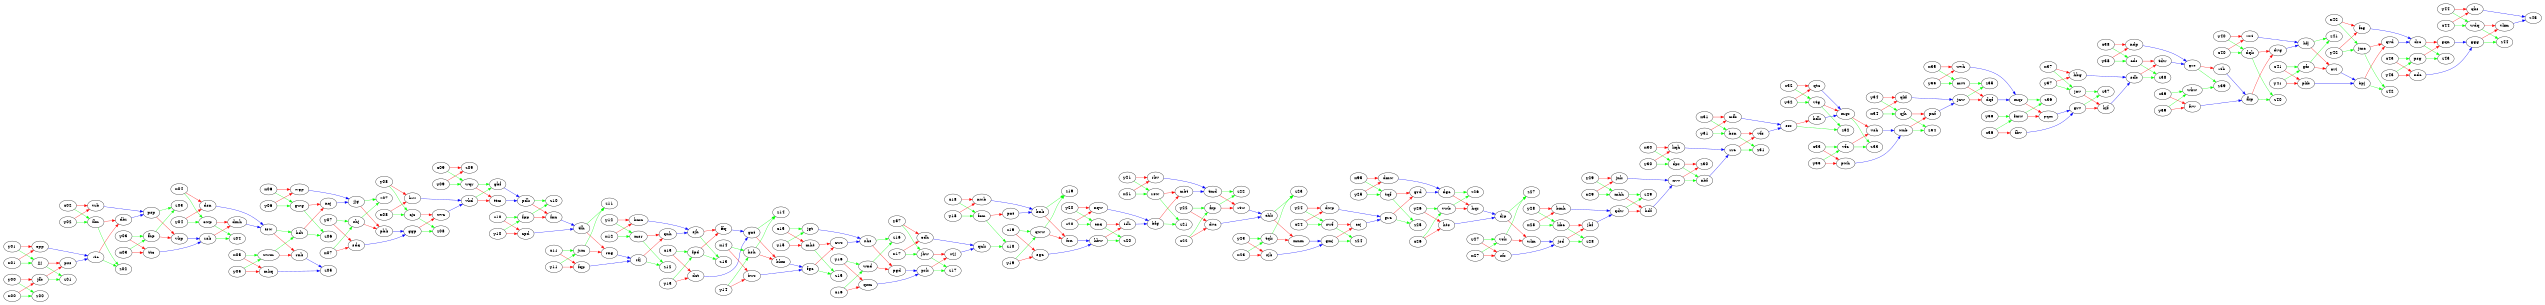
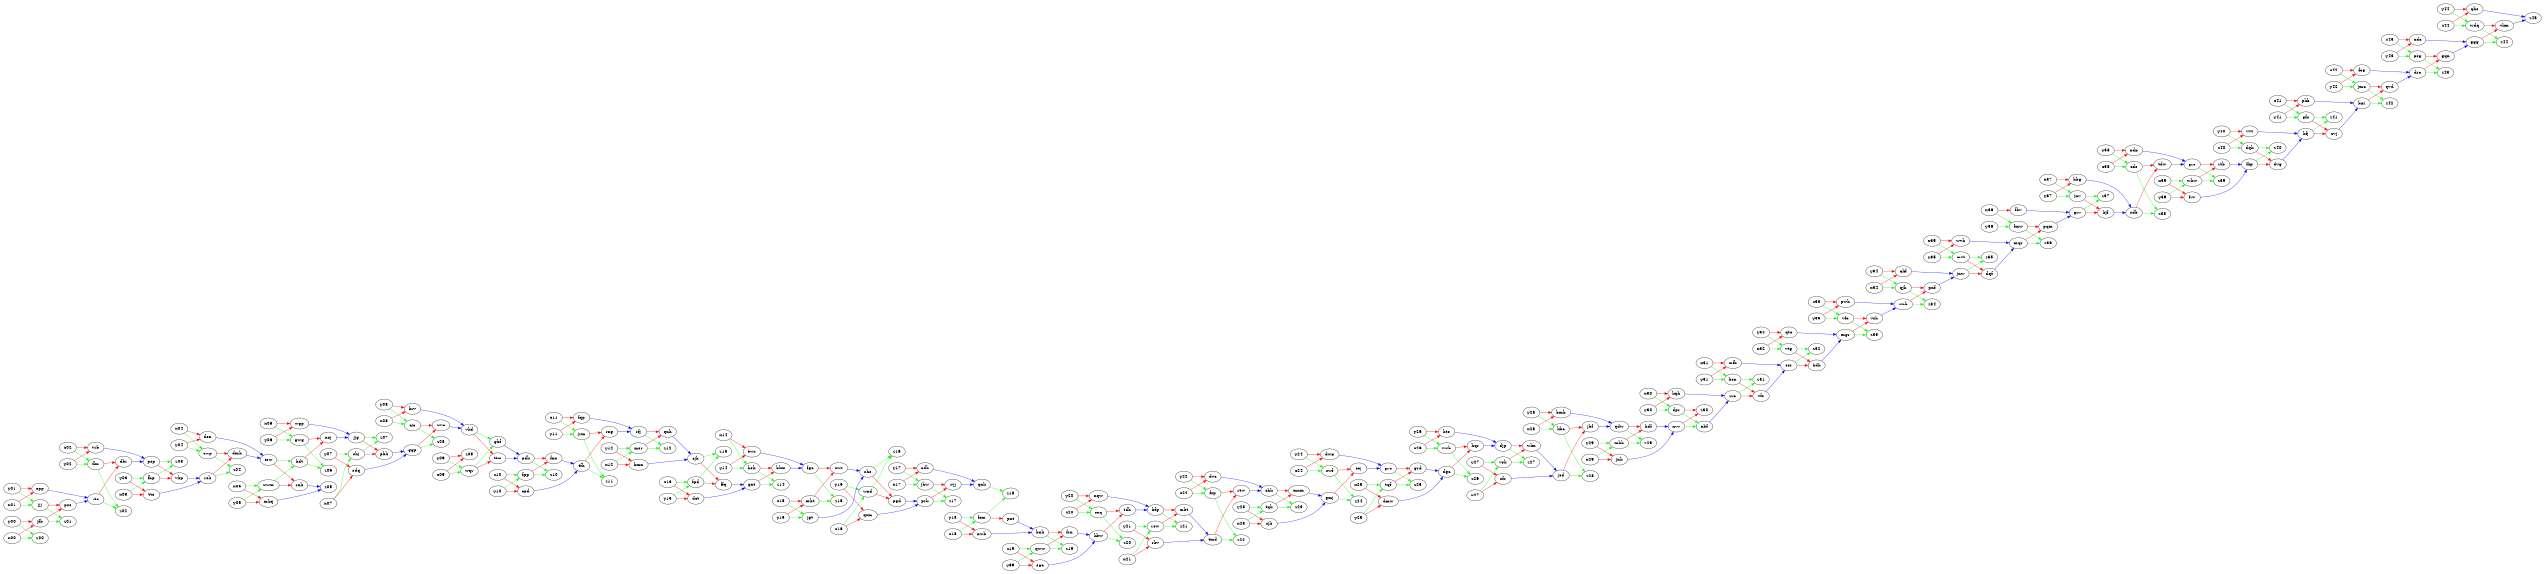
edge "vtg" -> "mgr": now "vtg" -> "hdk"
edge "whw" -> "rtb": added
node "x95": label "x95" -> "x25"
node "y87": label "y87" -> "y17"
node "y19": label "y19" -> "y69"
